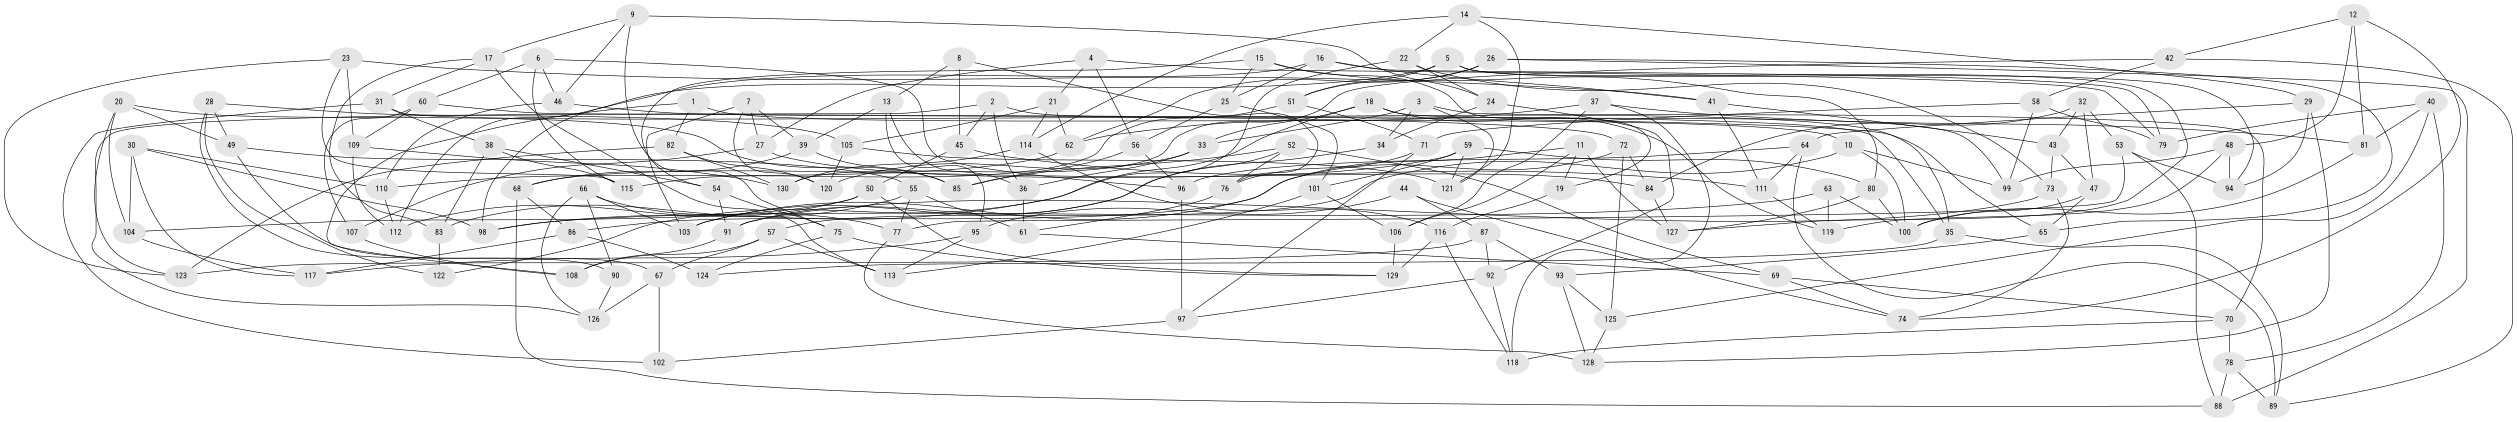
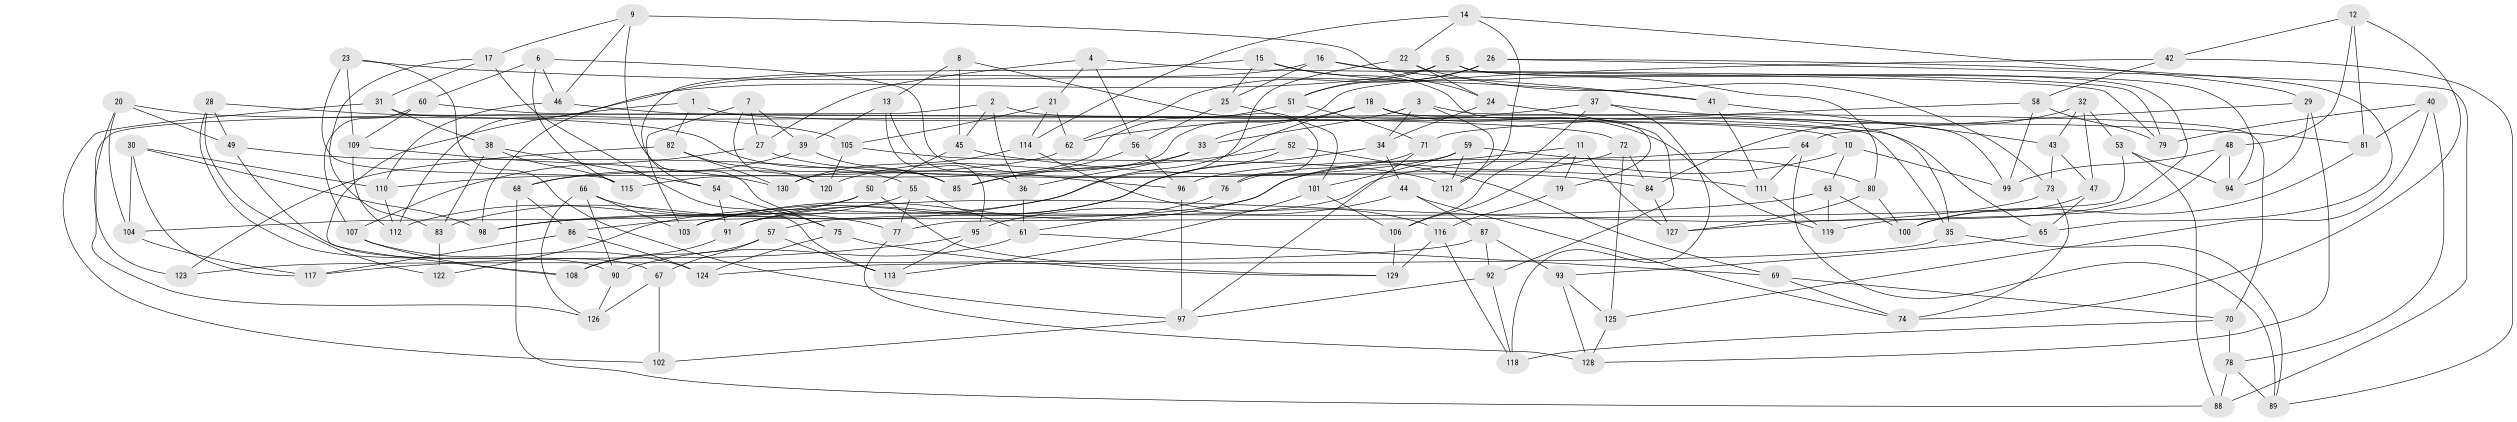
edge "23" -- "123": now "23" -- "97"
edge "52" -- "76": removed
edge "34" -- "44": added
edge "10" -- "100": now "10" -- "63"
edge "107" -- "124": added
edge "61" -- "90": added
